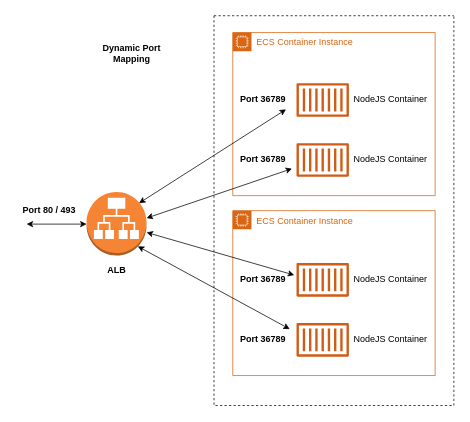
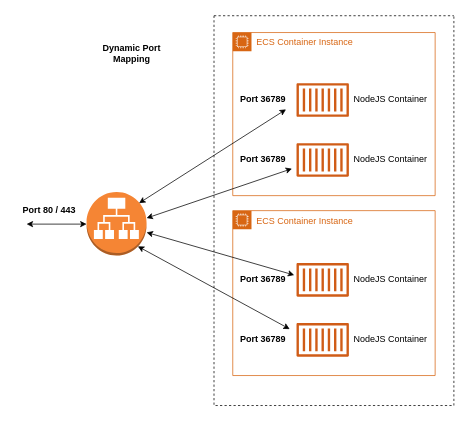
node "Port 80 / 493": label "Port 80 / 493" -> "Port 80 / 443"
node "ALB": removed
